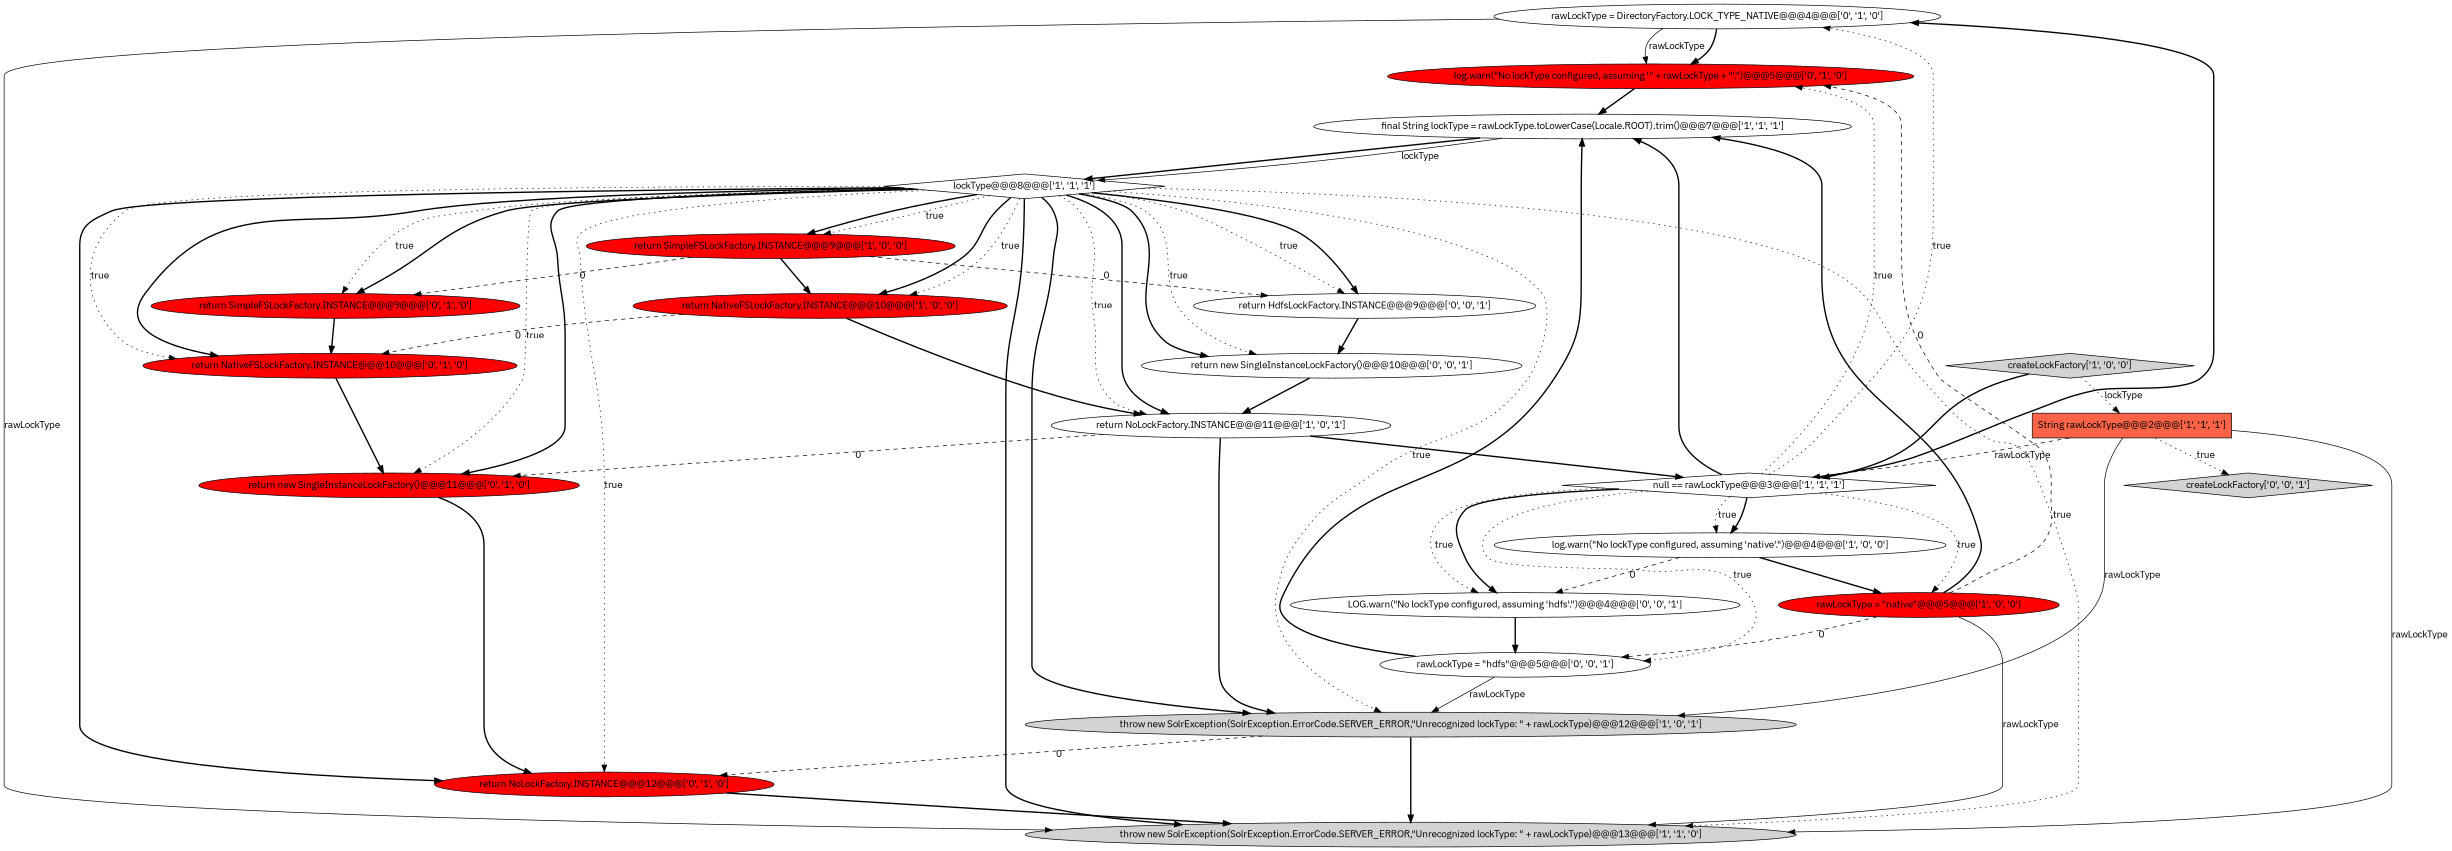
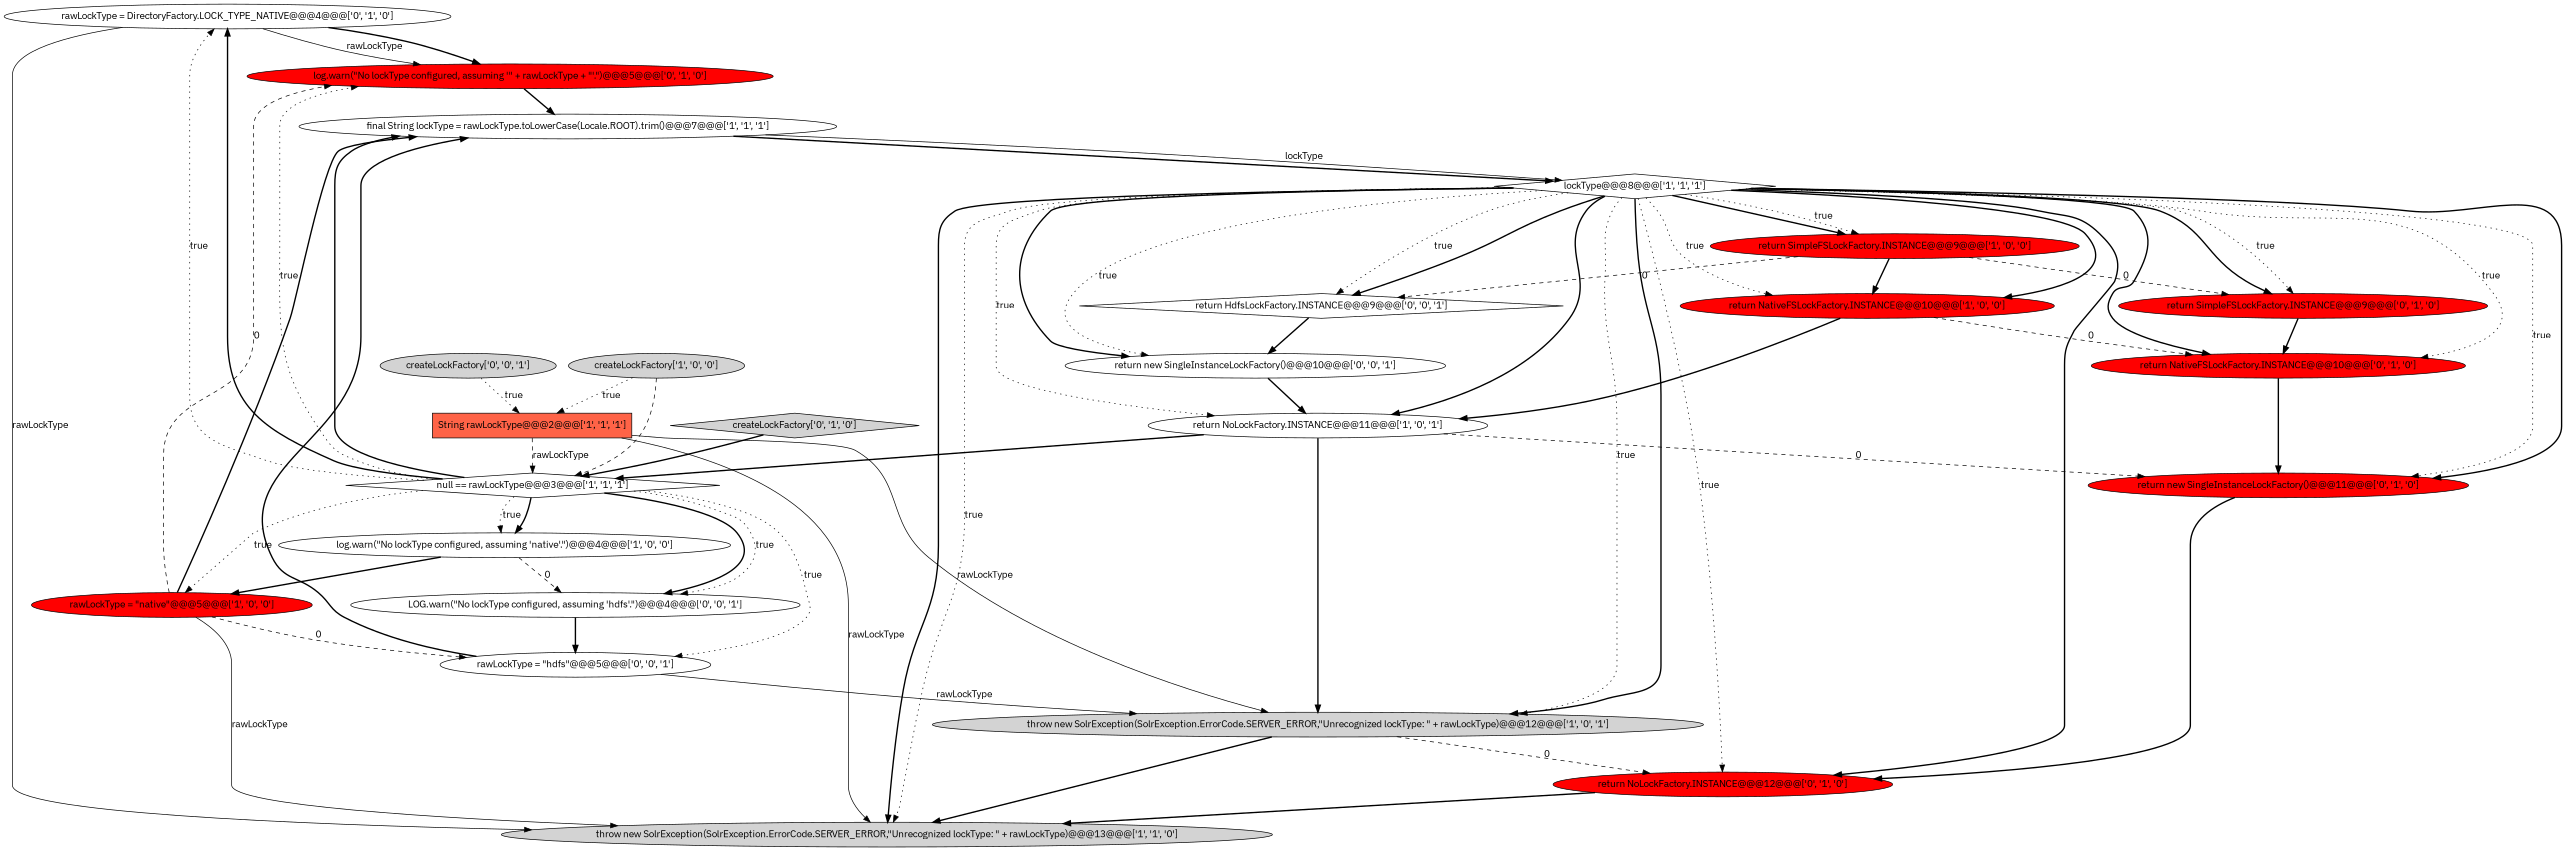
node "return HdfsLockFactory.INSTANCE@@@9@@@['0', '0', '1']": shape ellipse -> diamond
node "createLockFactory['1', '0', '0']": shape diamond -> ellipse
edge "createLockFactory['1', '0', '0']" -> "String rawLockType@@@2@@@['1', '1', '1']": label "lockType" -> "true"
node "createLockFactory['0', '1', '0']": added
edge "createLockFactory['1', '0', '0']" -> "null == rawLockType@@@3@@@['1', '1', '1']": style bold -> dashed
edge "String rawLockType@@@2@@@['1', '1', '1']" -> "createLockFactory['0', '0', '1']": reversed
node "createLockFactory['0', '0', '1']": shape diamond -> ellipse
